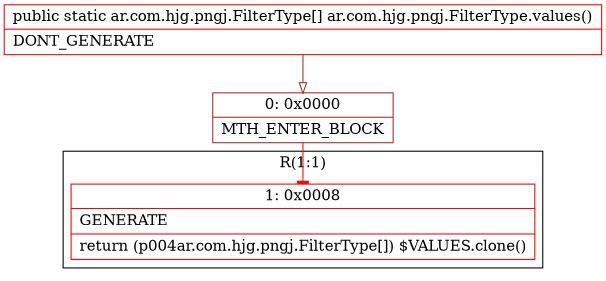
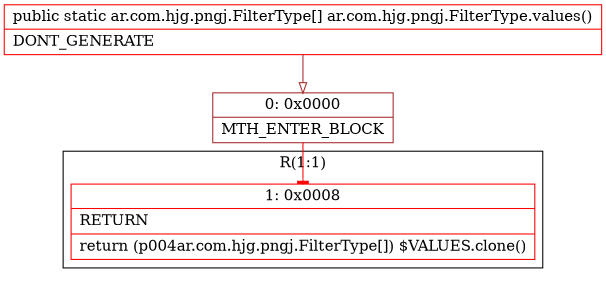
node "1: 0x0008": text "GENERATE" -> "RETURN"
